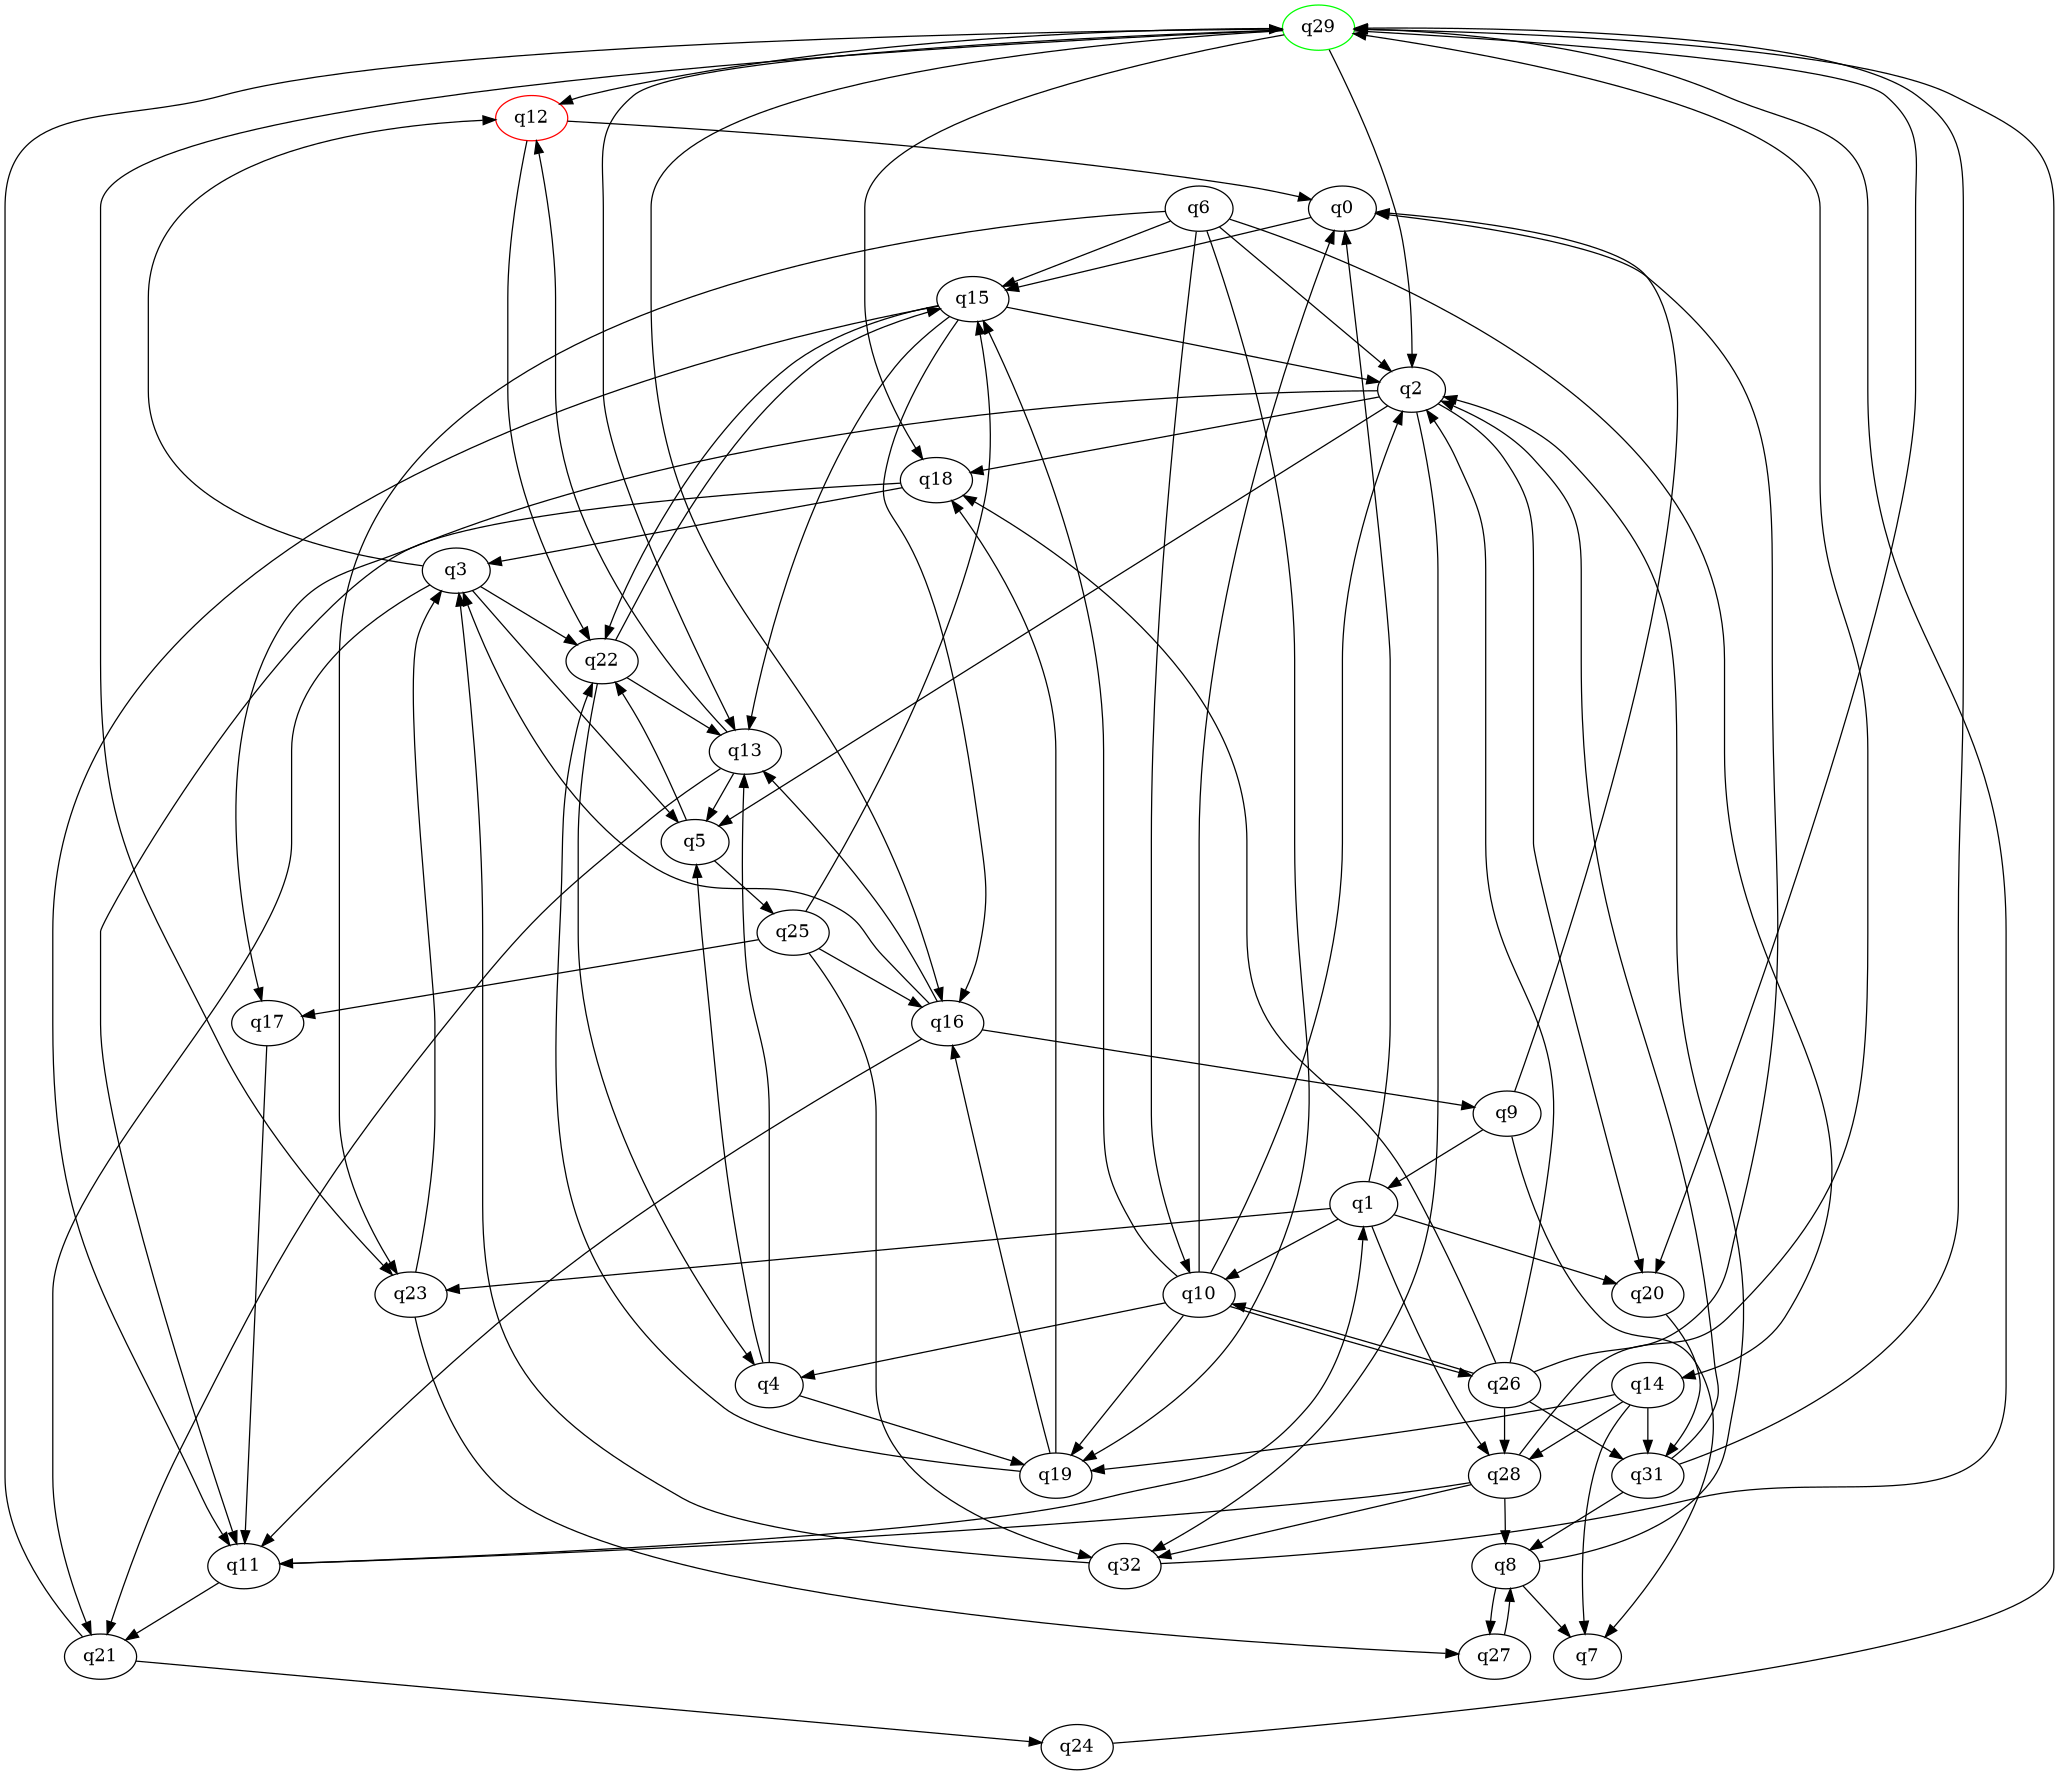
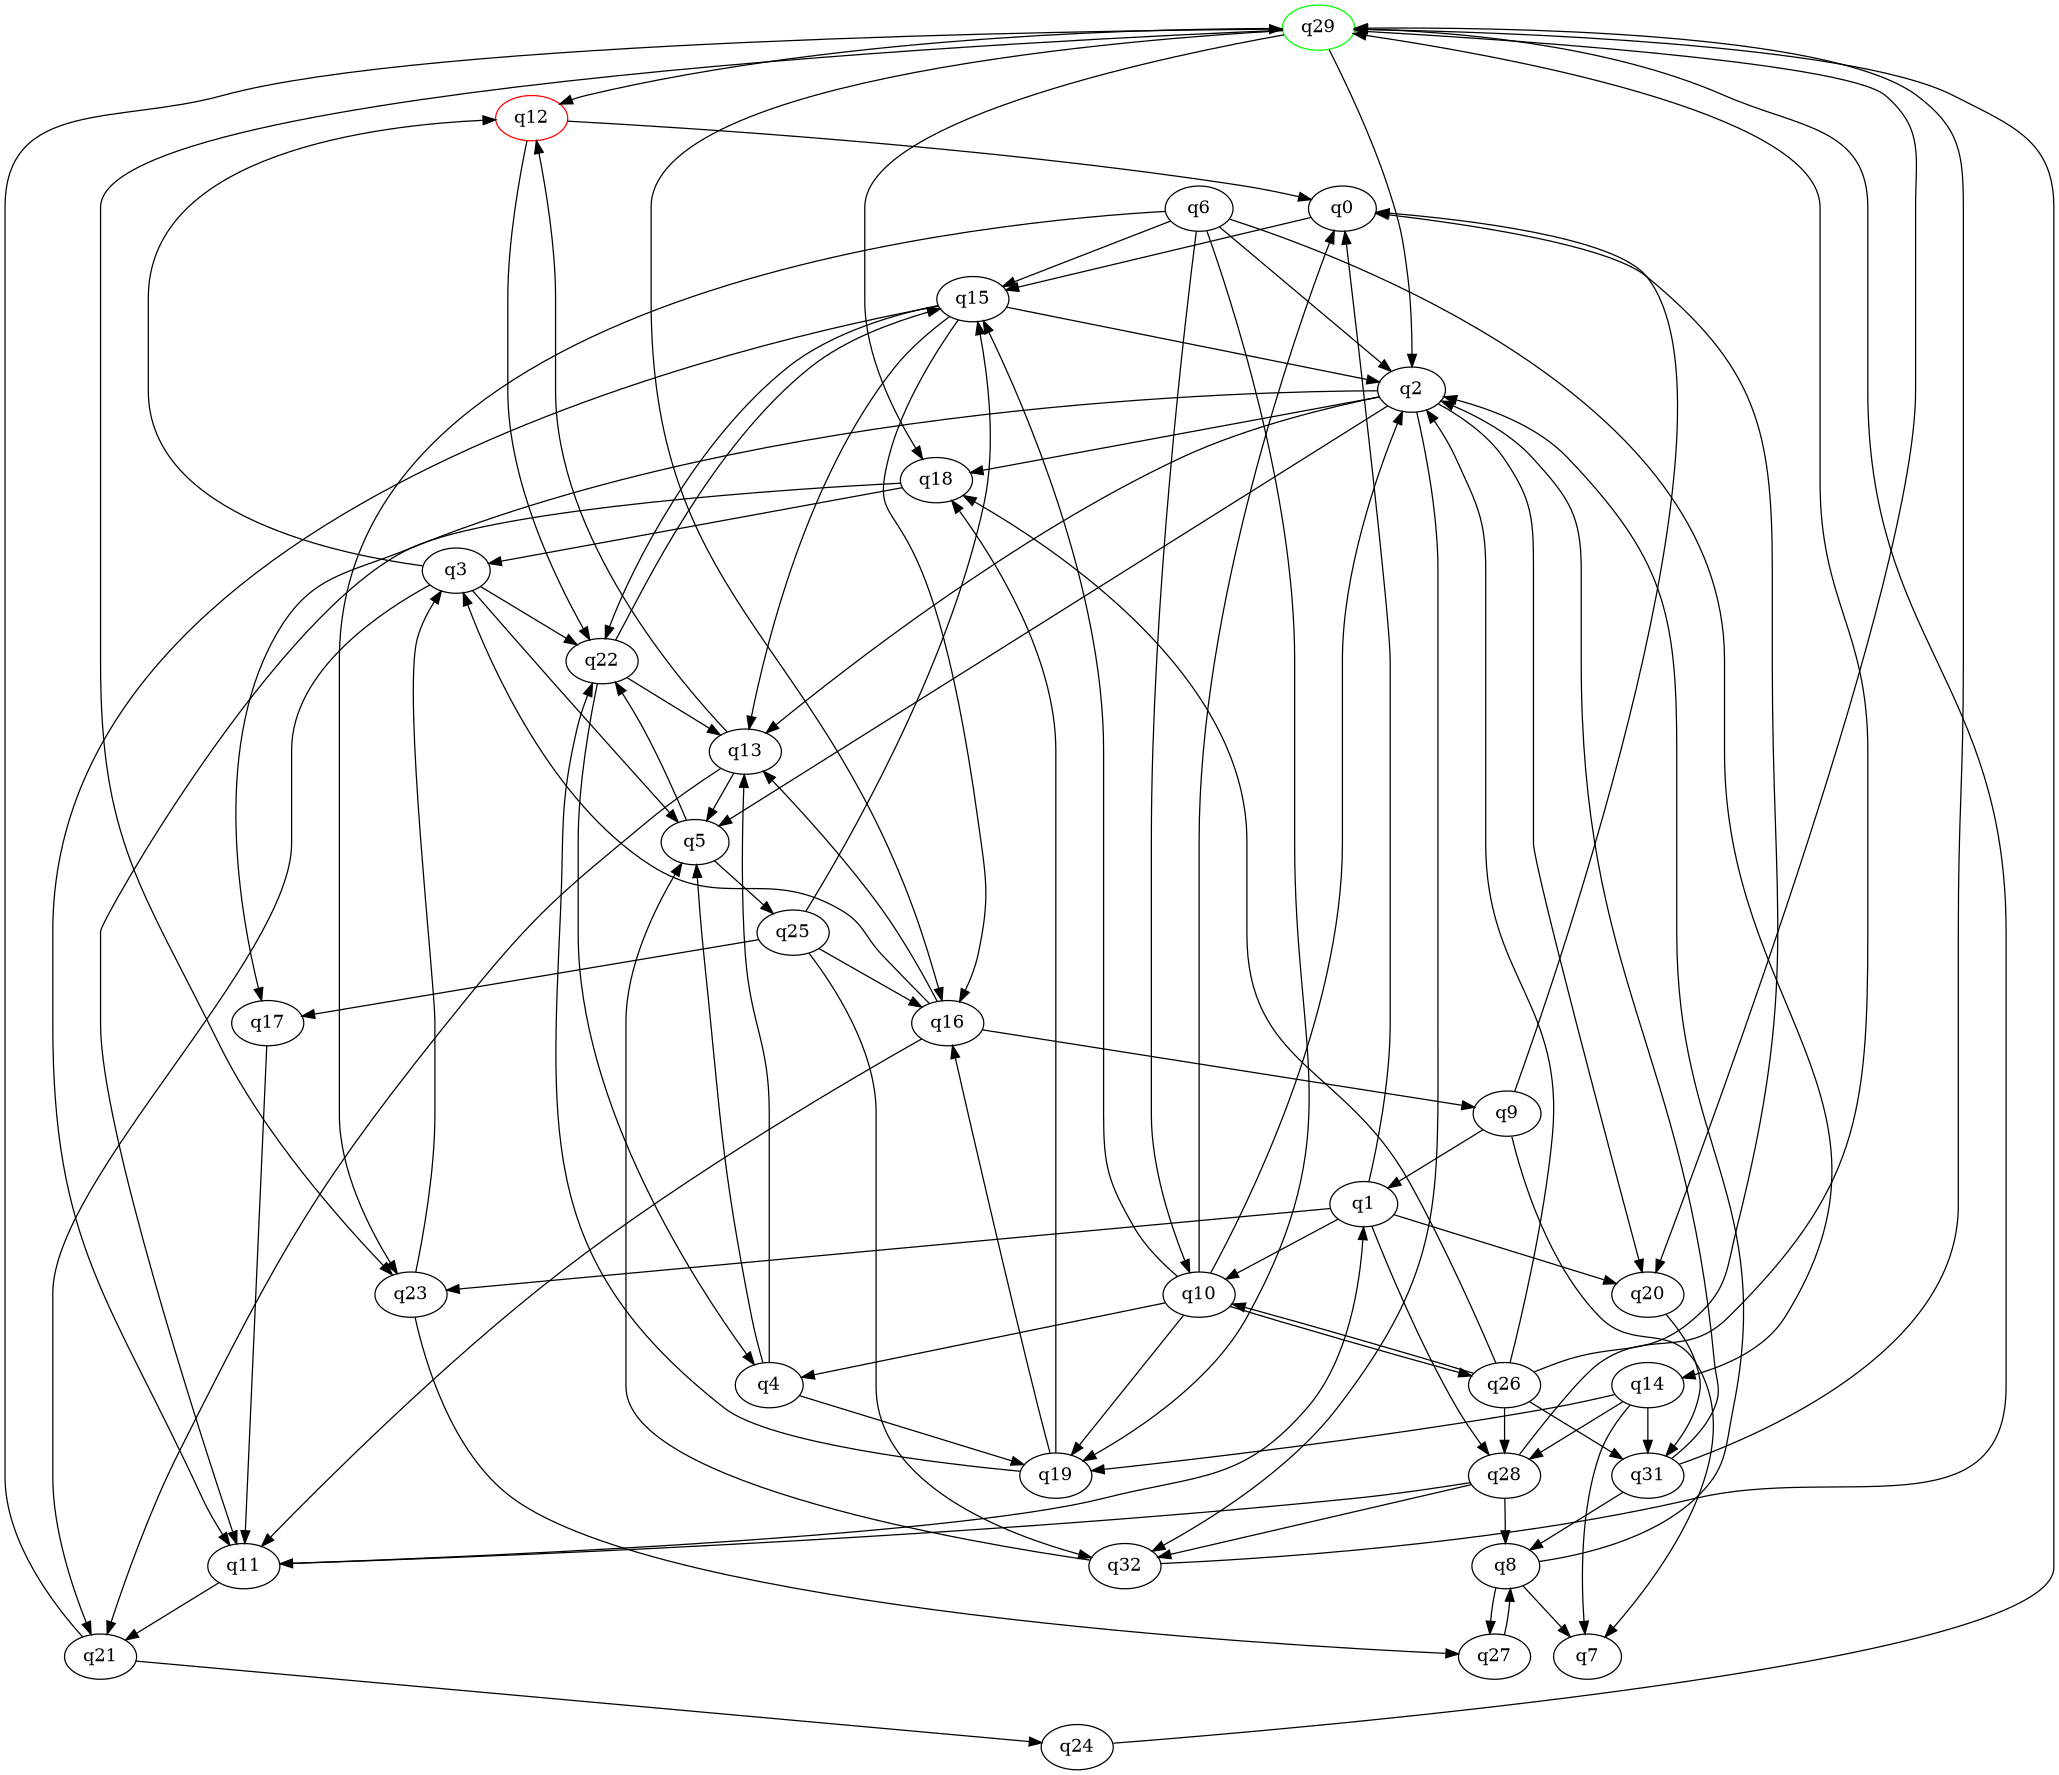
edge "q29" -> "q13": now "q2" -> "q13"
edge "q32" -> "q3": now "q32" -> "q5"
